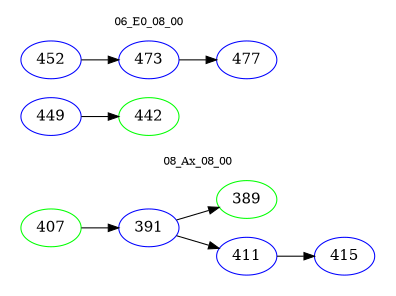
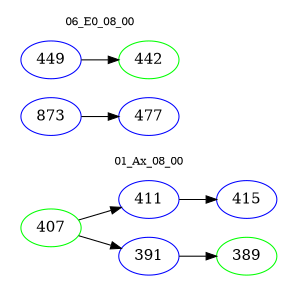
node "452": removed
node "473": label "473" -> "873"
cluster "08_Ax_08_00": label "08_Ax_08_00" -> "01_Ax_08_00"
edge "391" -> "411": now "407" -> "411"
